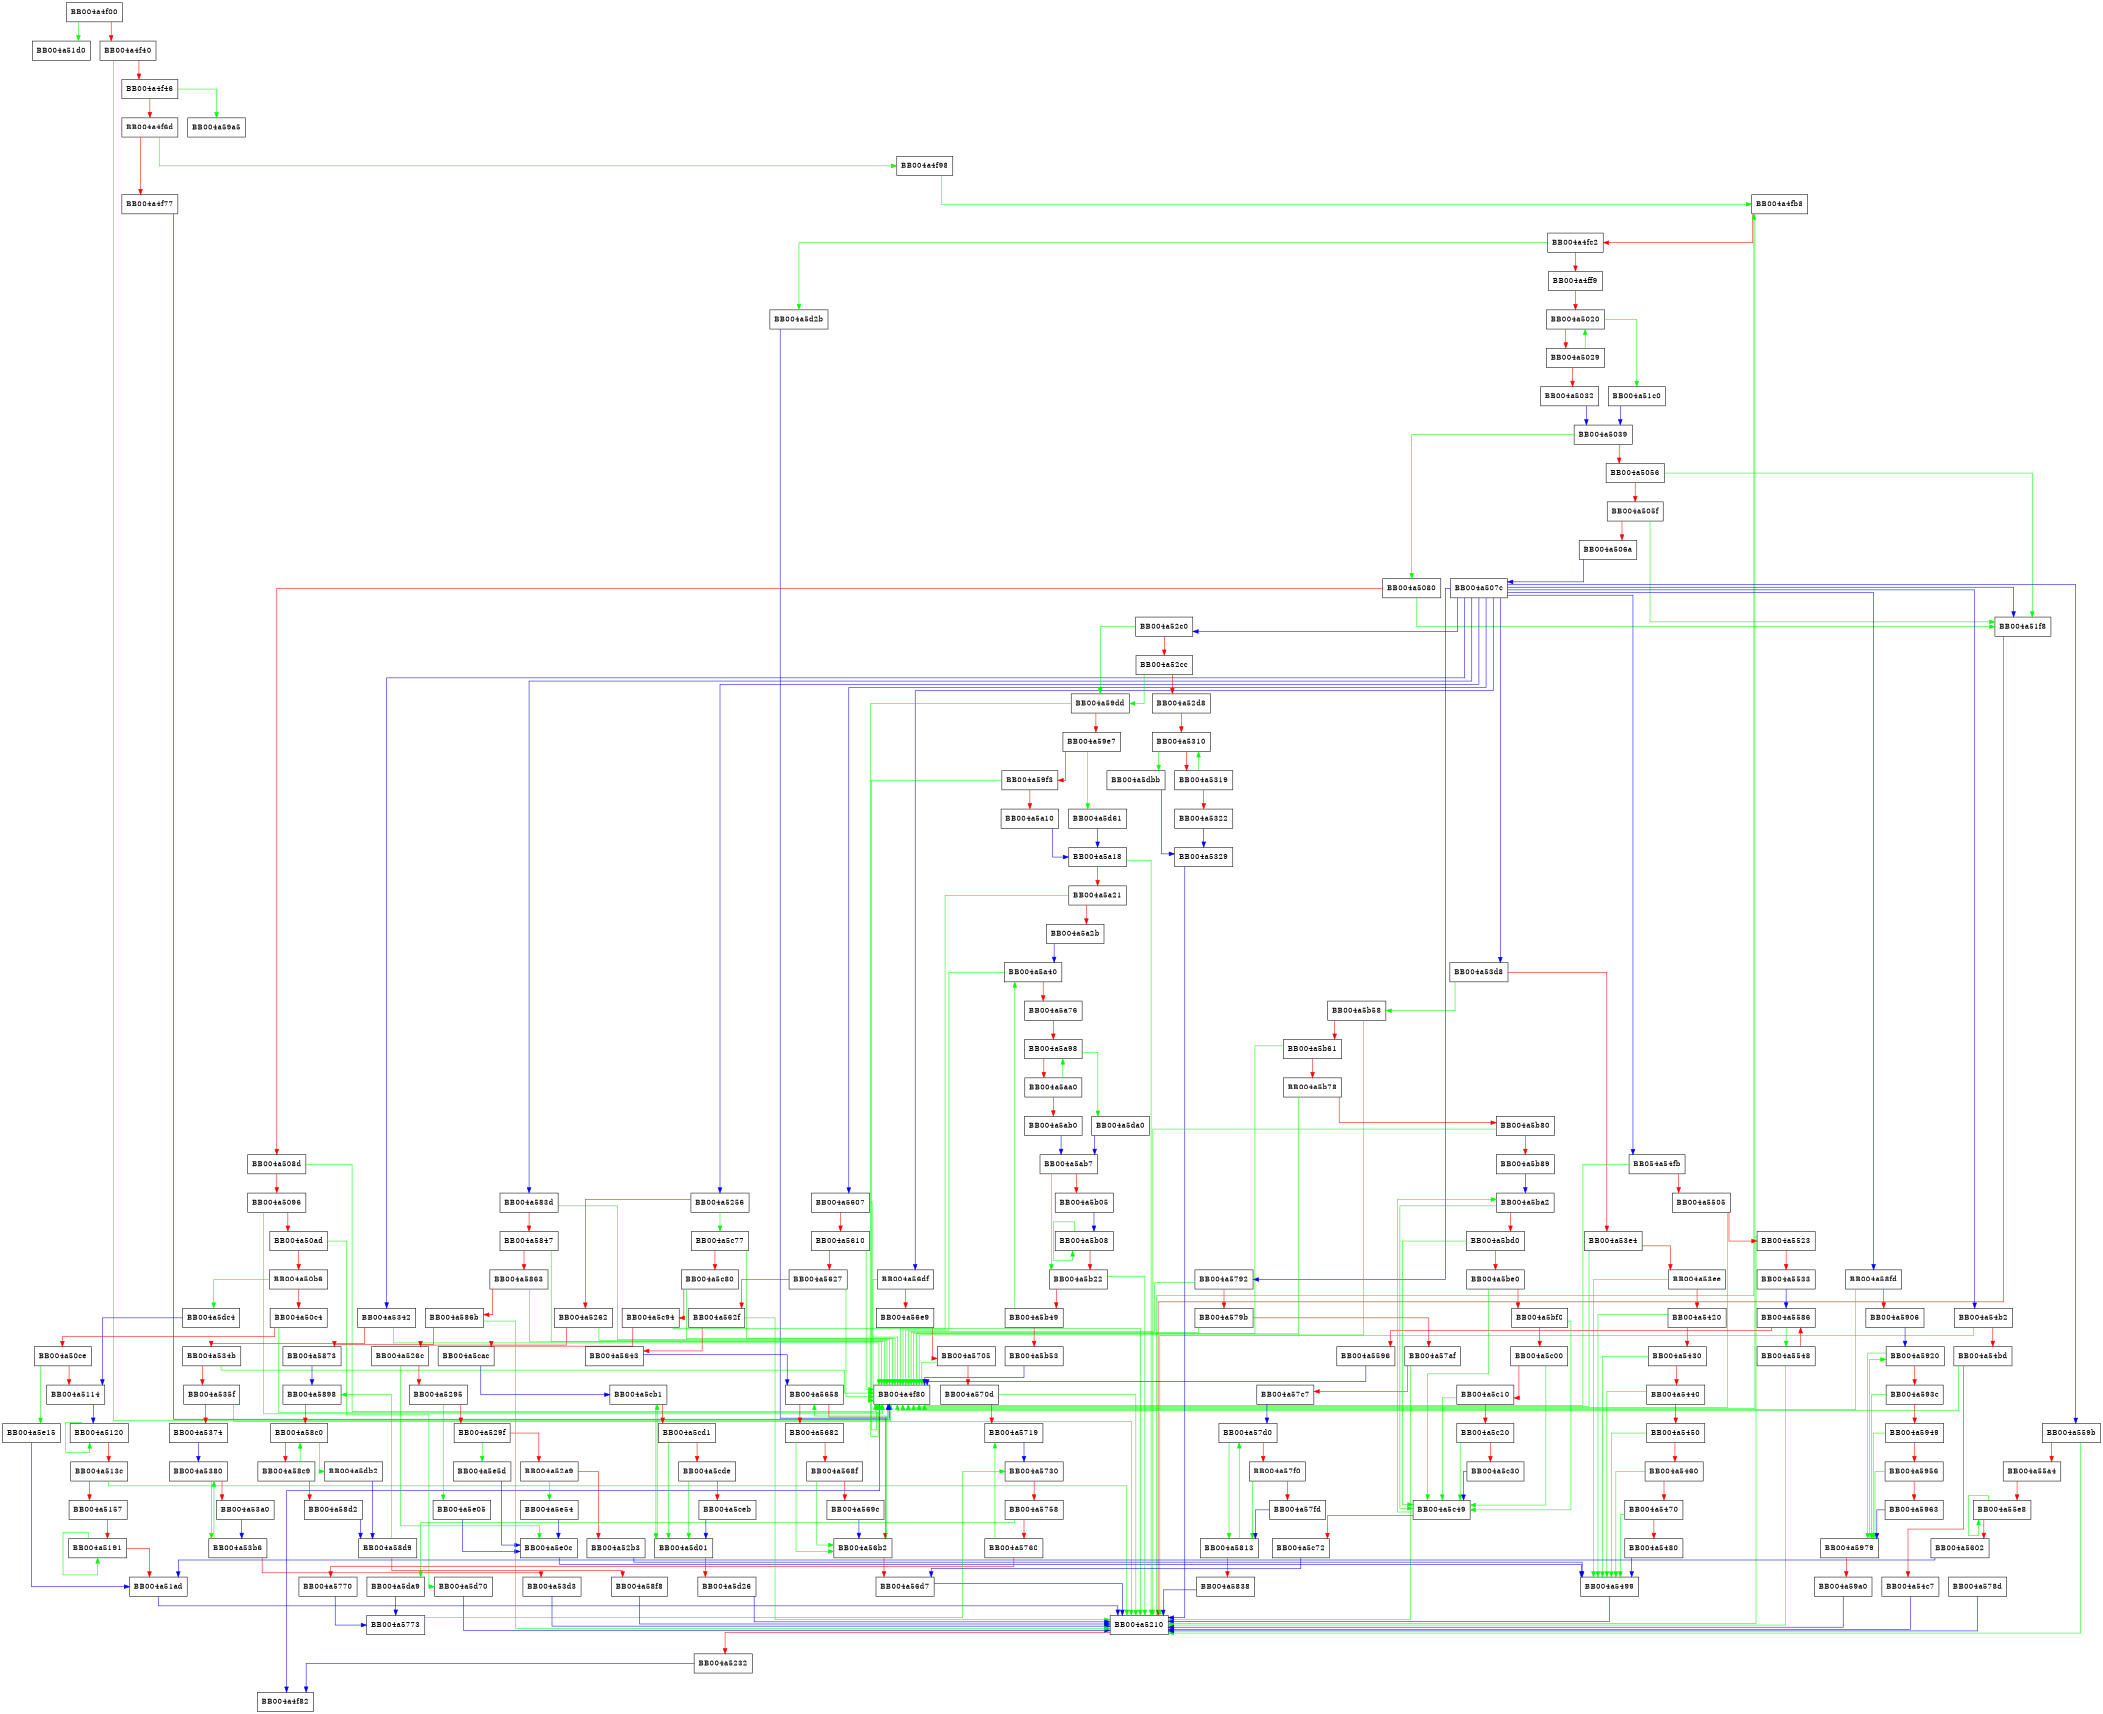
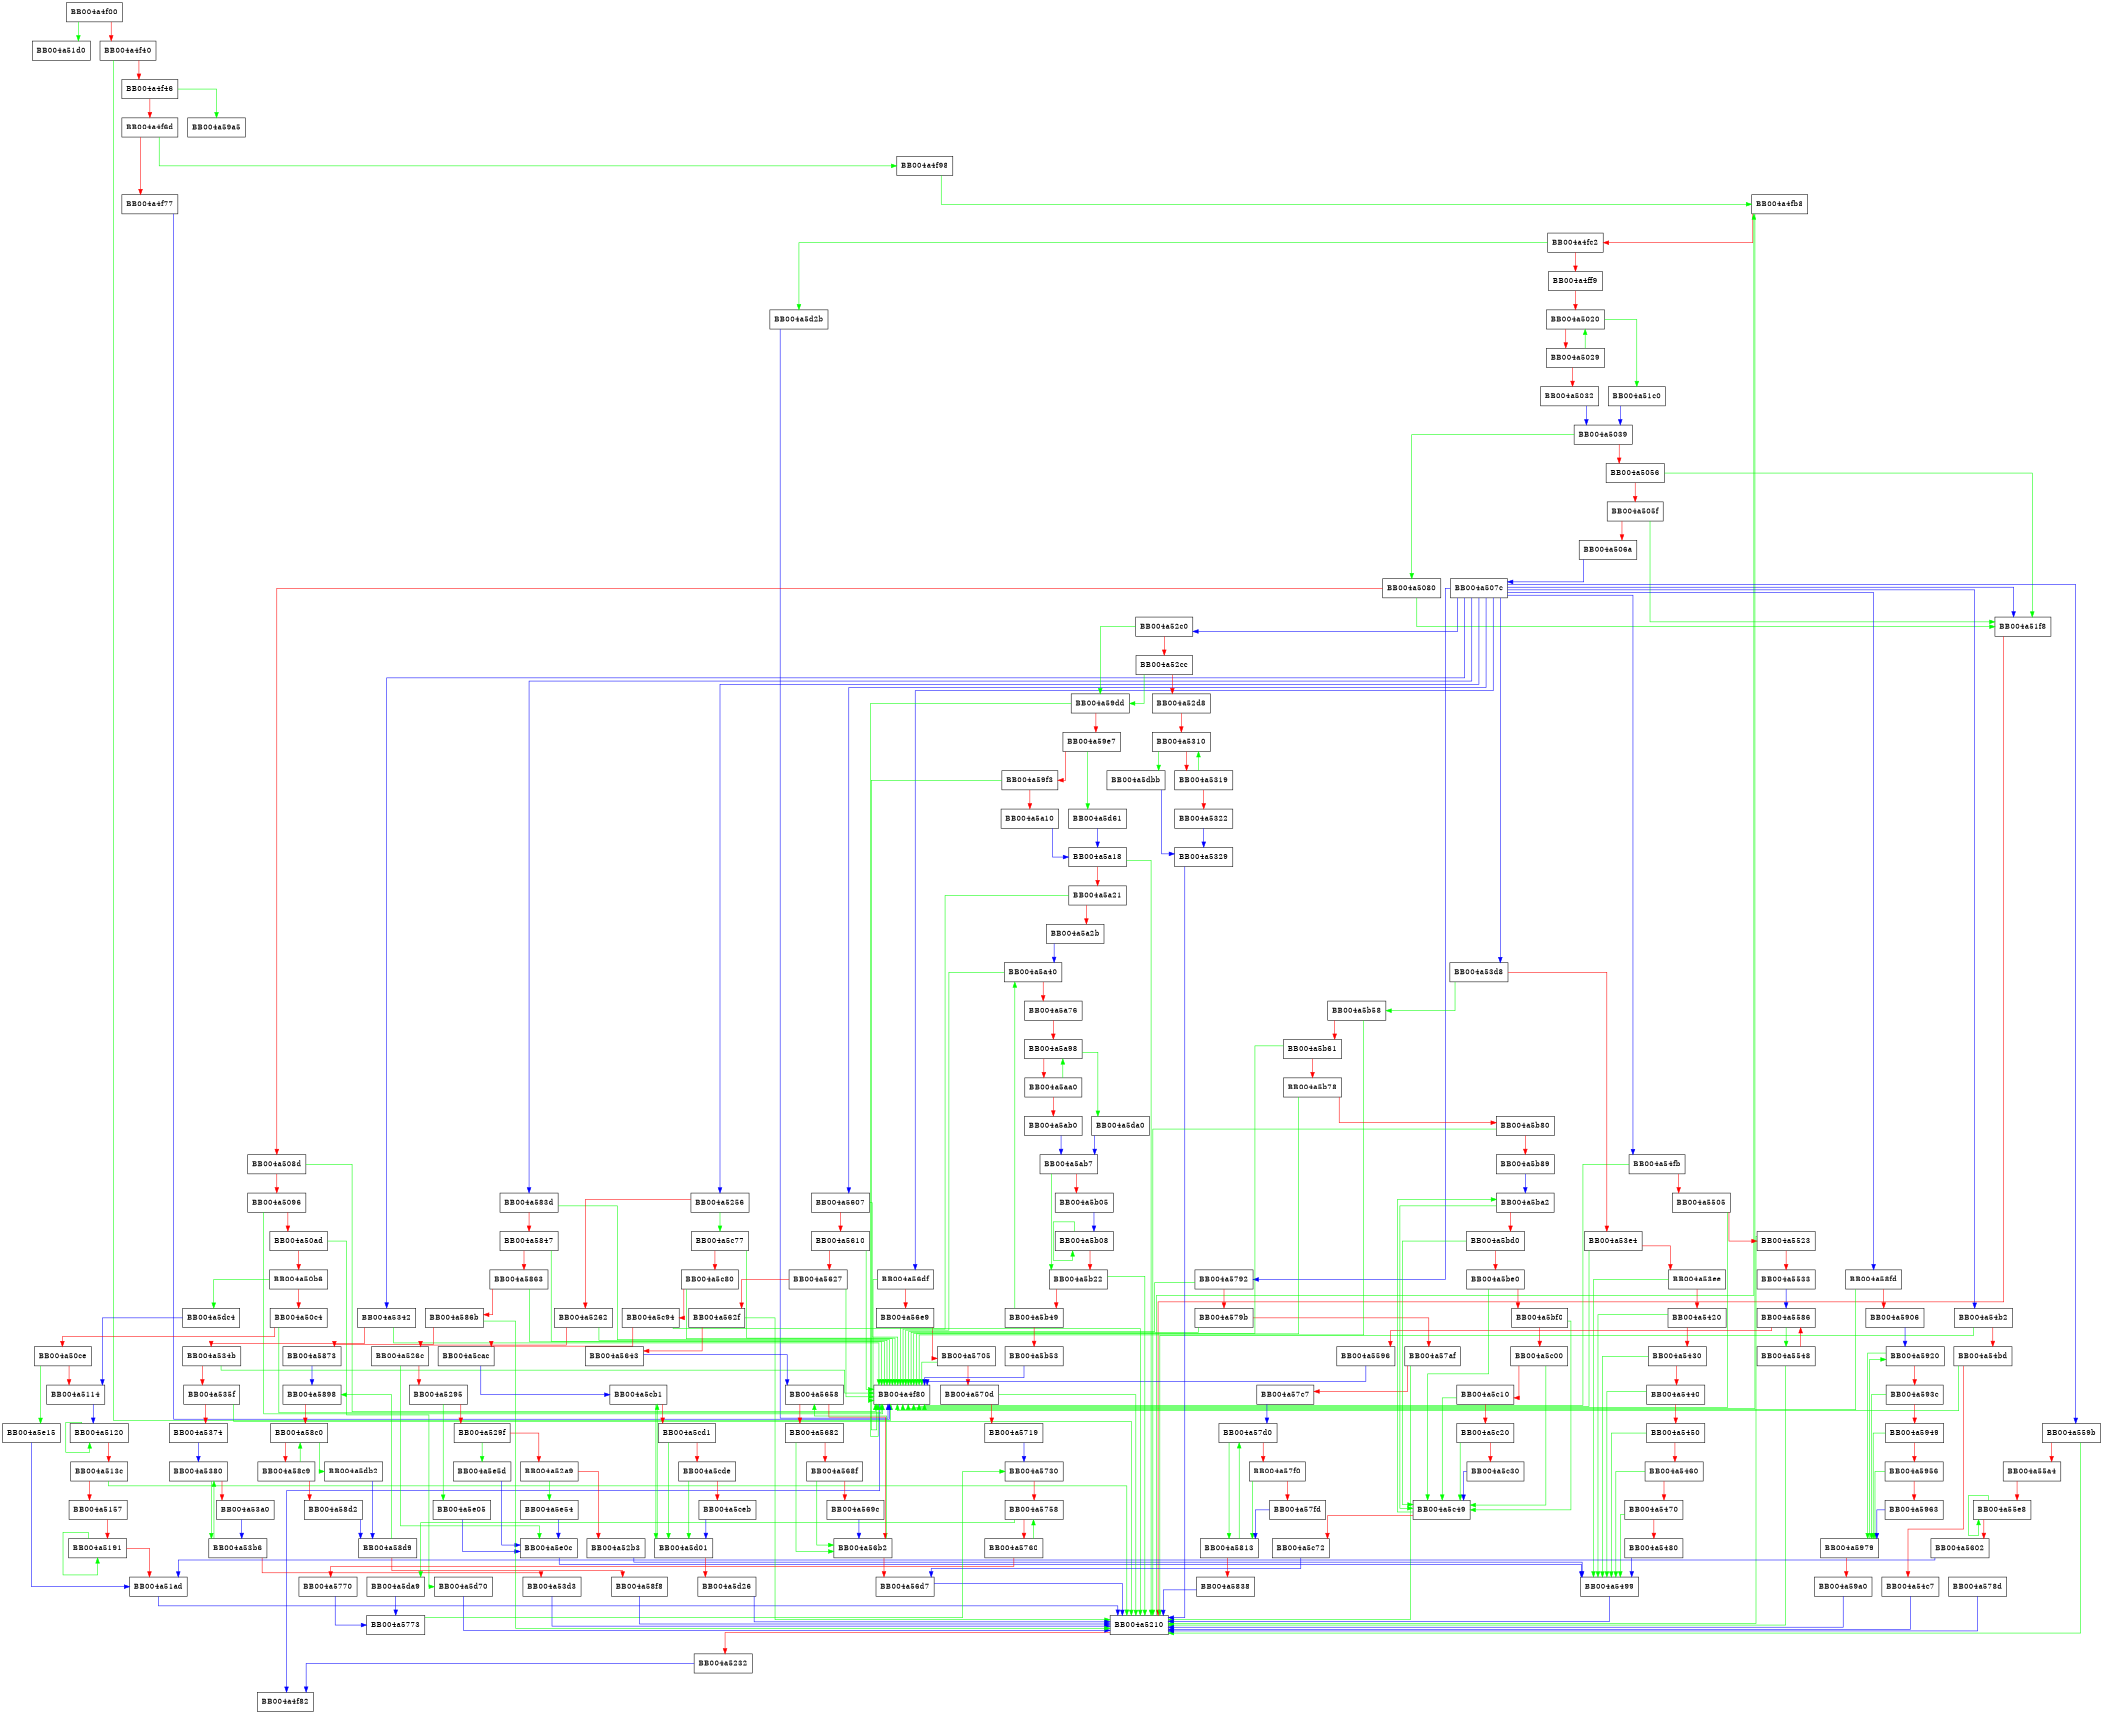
node "BB054a54fb": label "BB054a54fb" -> "BB004a54fb"
edge "BB004a5760" -> "BB004a5719": now "BB004a5760" -> "BB004a5758"
